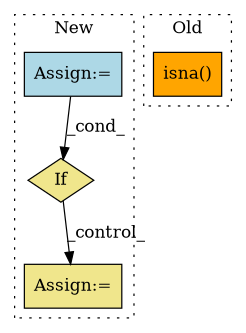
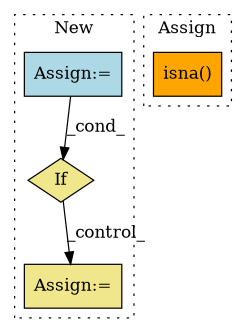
cluster "Old": label "Old" -> "Assign"
